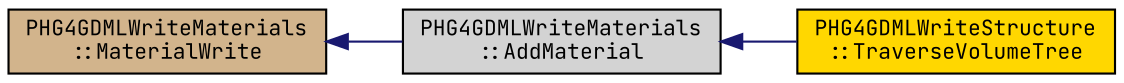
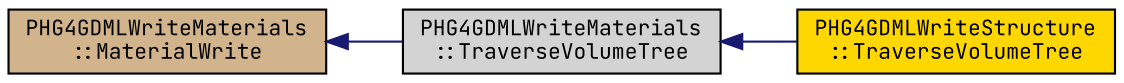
node "PHG4GDMLWriteMaterials ::AddMaterial": label "PHG4GDMLWriteMaterials ::AddMaterial" -> "PHG4GDMLWriteMaterials ::TraverseVolumeTree"
